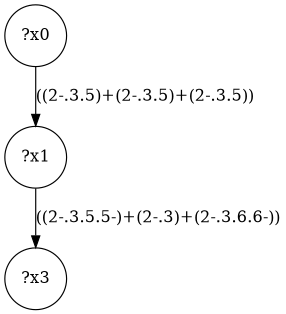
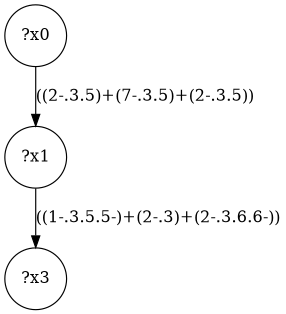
edge "?x0" -> "?x1": label "((2-.3.5)+(2-.3.5)+(2-.3.5))" -> "((2-.3.5)+(7-.3.5)+(2-.3.5))"
edge "?x1" -> "?x3": label "((2-.3.5.5-)+(2-.3)+(2-.3.6.6-))" -> "((1-.3.5.5-)+(2-.3)+(2-.3.6.6-))"
